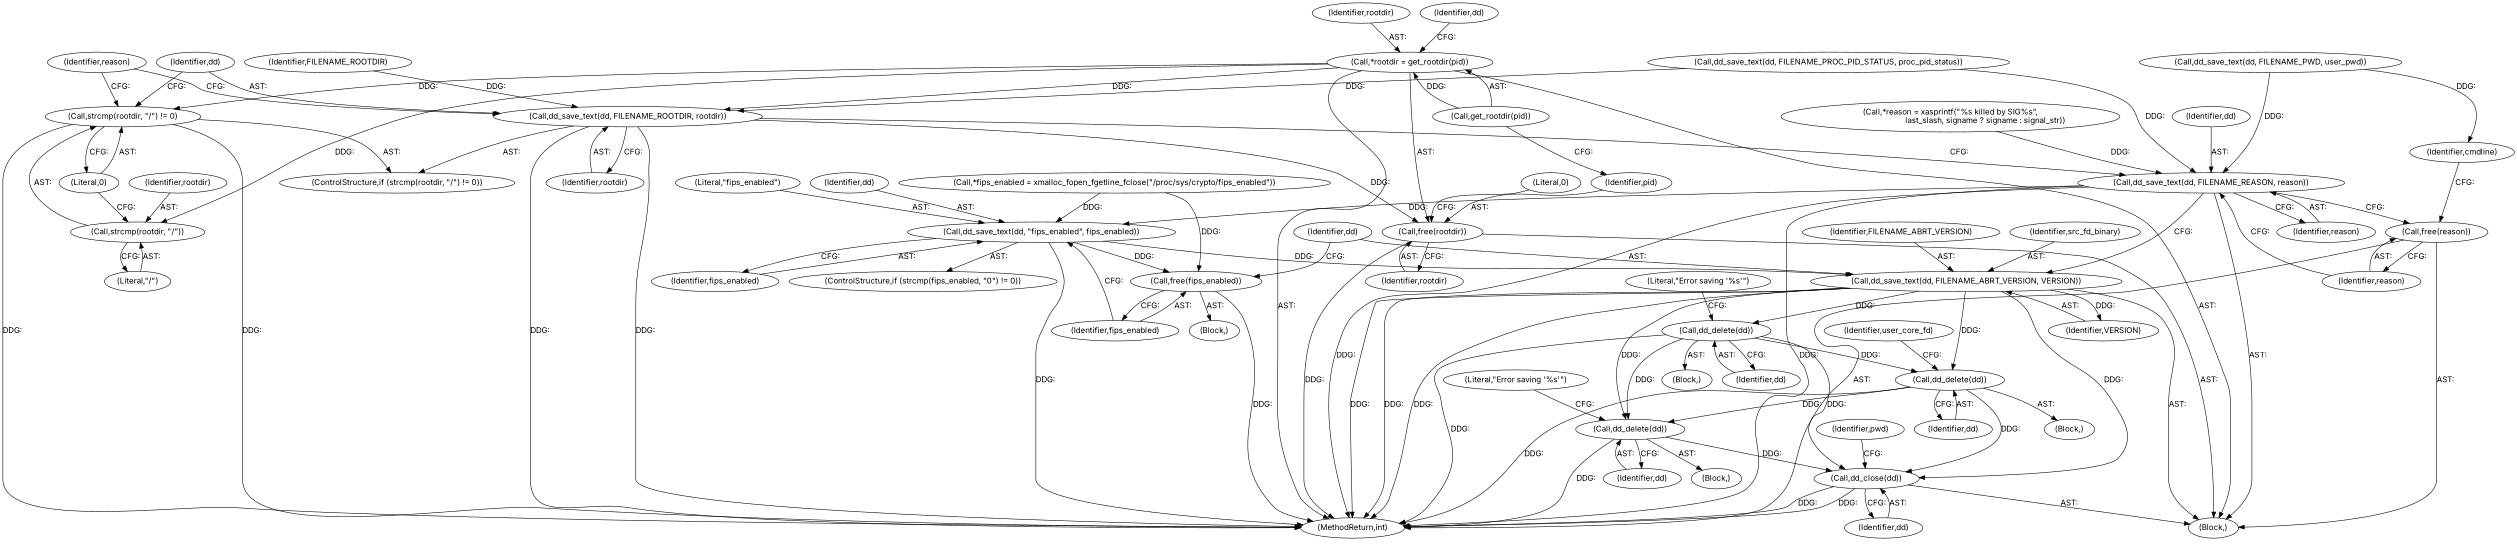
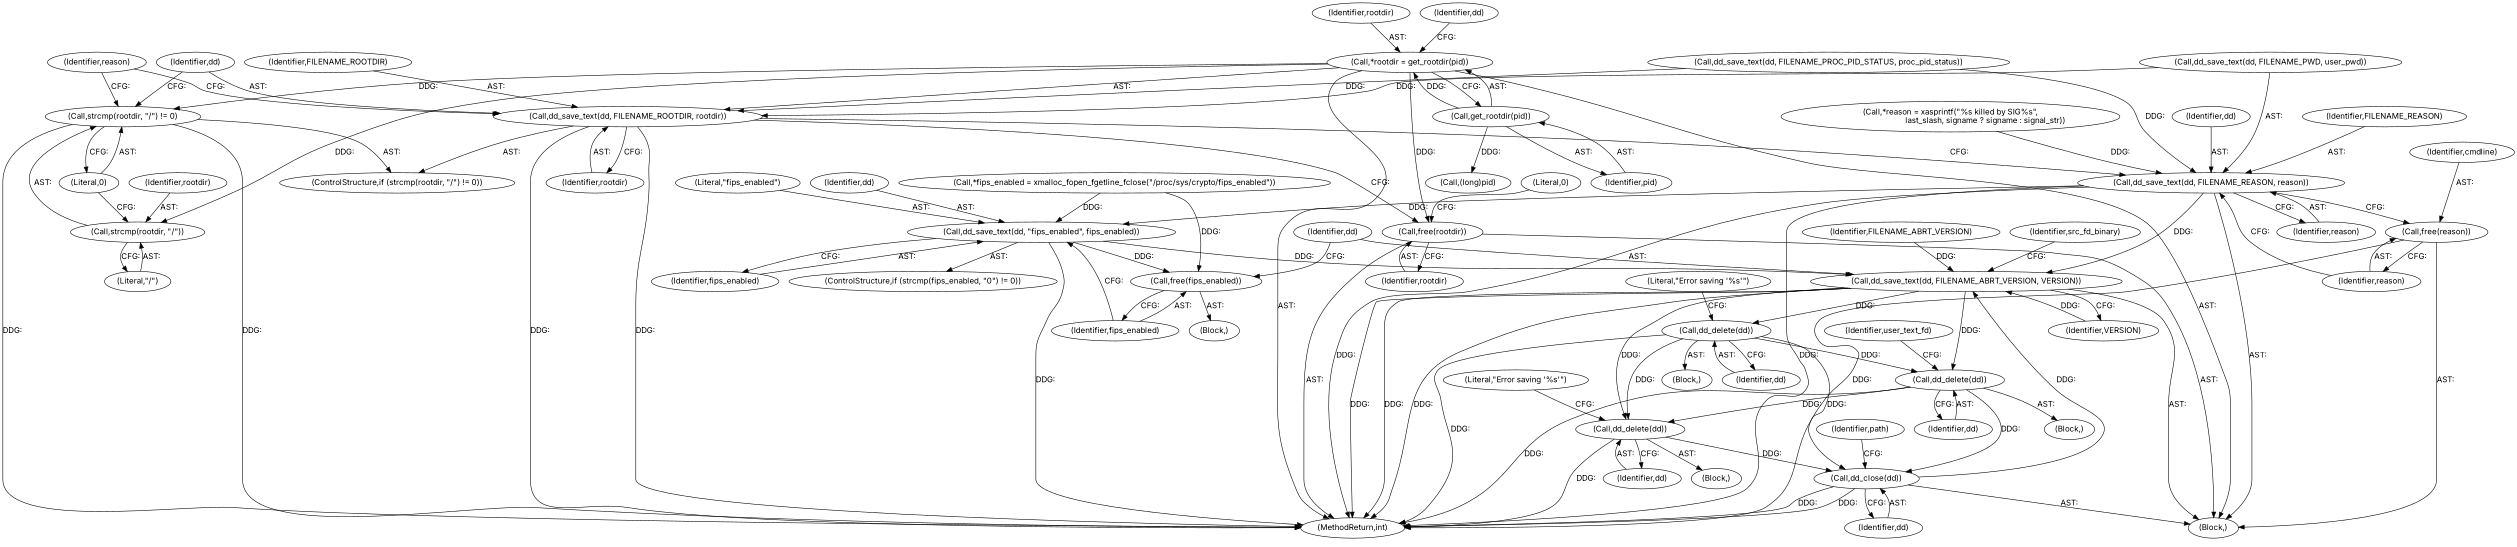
edge "(Call,dd_save_text(dd, FILENAME_PWD, user_pwd))" -> "(Identifier,cmdline)": now "(Call,dd_save_text(dd, FILENAME_PWD, user_pwd))" -> "(Call,dd_save_text(dd, FILENAME_ROOTDIR, rootdir))"
edge "(Call,*rootdir = get_rootdir(pid))" -> "(Call,get_rootdir(pid))": added, label "CFG:"
edge "(Identifier,FILENAME_ROOTDIR)" -> "(Call,dd_save_text(dd, FILENAME_ROOTDIR, rootdir))": label "DDG: " -> "AST: "
edge "(Call,*rootdir = get_rootdir(pid))" -> "(Call,dd_save_text(dd, FILENAME_ROOTDIR, rootdir))": label "DDG: " -> "AST: "
edge "(Call,dd_save_text(dd, FILENAME_PWD, user_pwd))" -> "(Call,dd_save_text(dd, FILENAME_REASON, reason))": label "DDG: " -> "AST: "
node "(Identifier,FILENAME_REASON)": added
edge "(Call,*rootdir = get_rootdir(pid))" -> "(Call,free(rootdir))": label "AST: " -> "DDG: "
edge "(Call,get_rootdir(pid))" -> "(Identifier,pid)": label "CFG: " -> "AST: "
edge "(Call,dd_save_text(dd, FILENAME_ROOTDIR, rootdir))" -> "(Call,free(rootdir))": label "DDG: " -> "CFG: "
node "(Call,(long)pid)": added
edge "(Identifier,cmdline)" -> "(Call,free(reason))": label "CFG: " -> "AST: "
edge "(Identifier,pid)" -> "(Call,free(rootdir))": now "(Identifier,pid)" -> "(Call,get_rootdir(pid))"
edge "(Call,dd_save_text(dd, FILENAME_REASON, reason))" -> "(Call,dd_save_text(dd, FILENAME_ABRT_VERSION, VERSION))": label "CFG: " -> "DDG: "
edge "(Identifier,FILENAME_ABRT_VERSION)" -> "(Call,dd_save_text(dd, FILENAME_ABRT_VERSION, VERSION))": label "AST: " -> "DDG: "
edge "(Identifier,src_fd_binary)" -> "(Call,dd_save_text(dd, FILENAME_ABRT_VERSION, VERSION))": label "AST: " -> "CFG: "
edge "(Identifier,VERSION)" -> "(Call,dd_save_text(dd, FILENAME_ABRT_VERSION, VERSION))": label "AST: " -> "DDG: "
edge "(Call,dd_save_text(dd, FILENAME_ABRT_VERSION, VERSION))" -> "(Identifier,VERSION)": label "DDG: " -> "CFG: "
node "(Identifier,user_core_fd)": label "(Identifier,user_core_fd)" -> "(Identifier,user_text_fd)"
edge "(Call,free(rootdir))" -> "(MethodReturn,int)": label "DDG: " -> "AST: "
edge "(Call,free(reason))" -> "(MethodReturn,int)": label "AST: " -> "DDG: "
edge "(Call,free(fips_enabled))" -> "(MethodReturn,int)": removed, label "DDG:"
node "(Identifier,pwd)": label "(Identifier,pwd)" -> "(Identifier,path)"
edge "(Call,dd_save_text(dd, FILENAME_ABRT_VERSION, VERSION))" -> "(Call,dd_close(dd))": reversed
